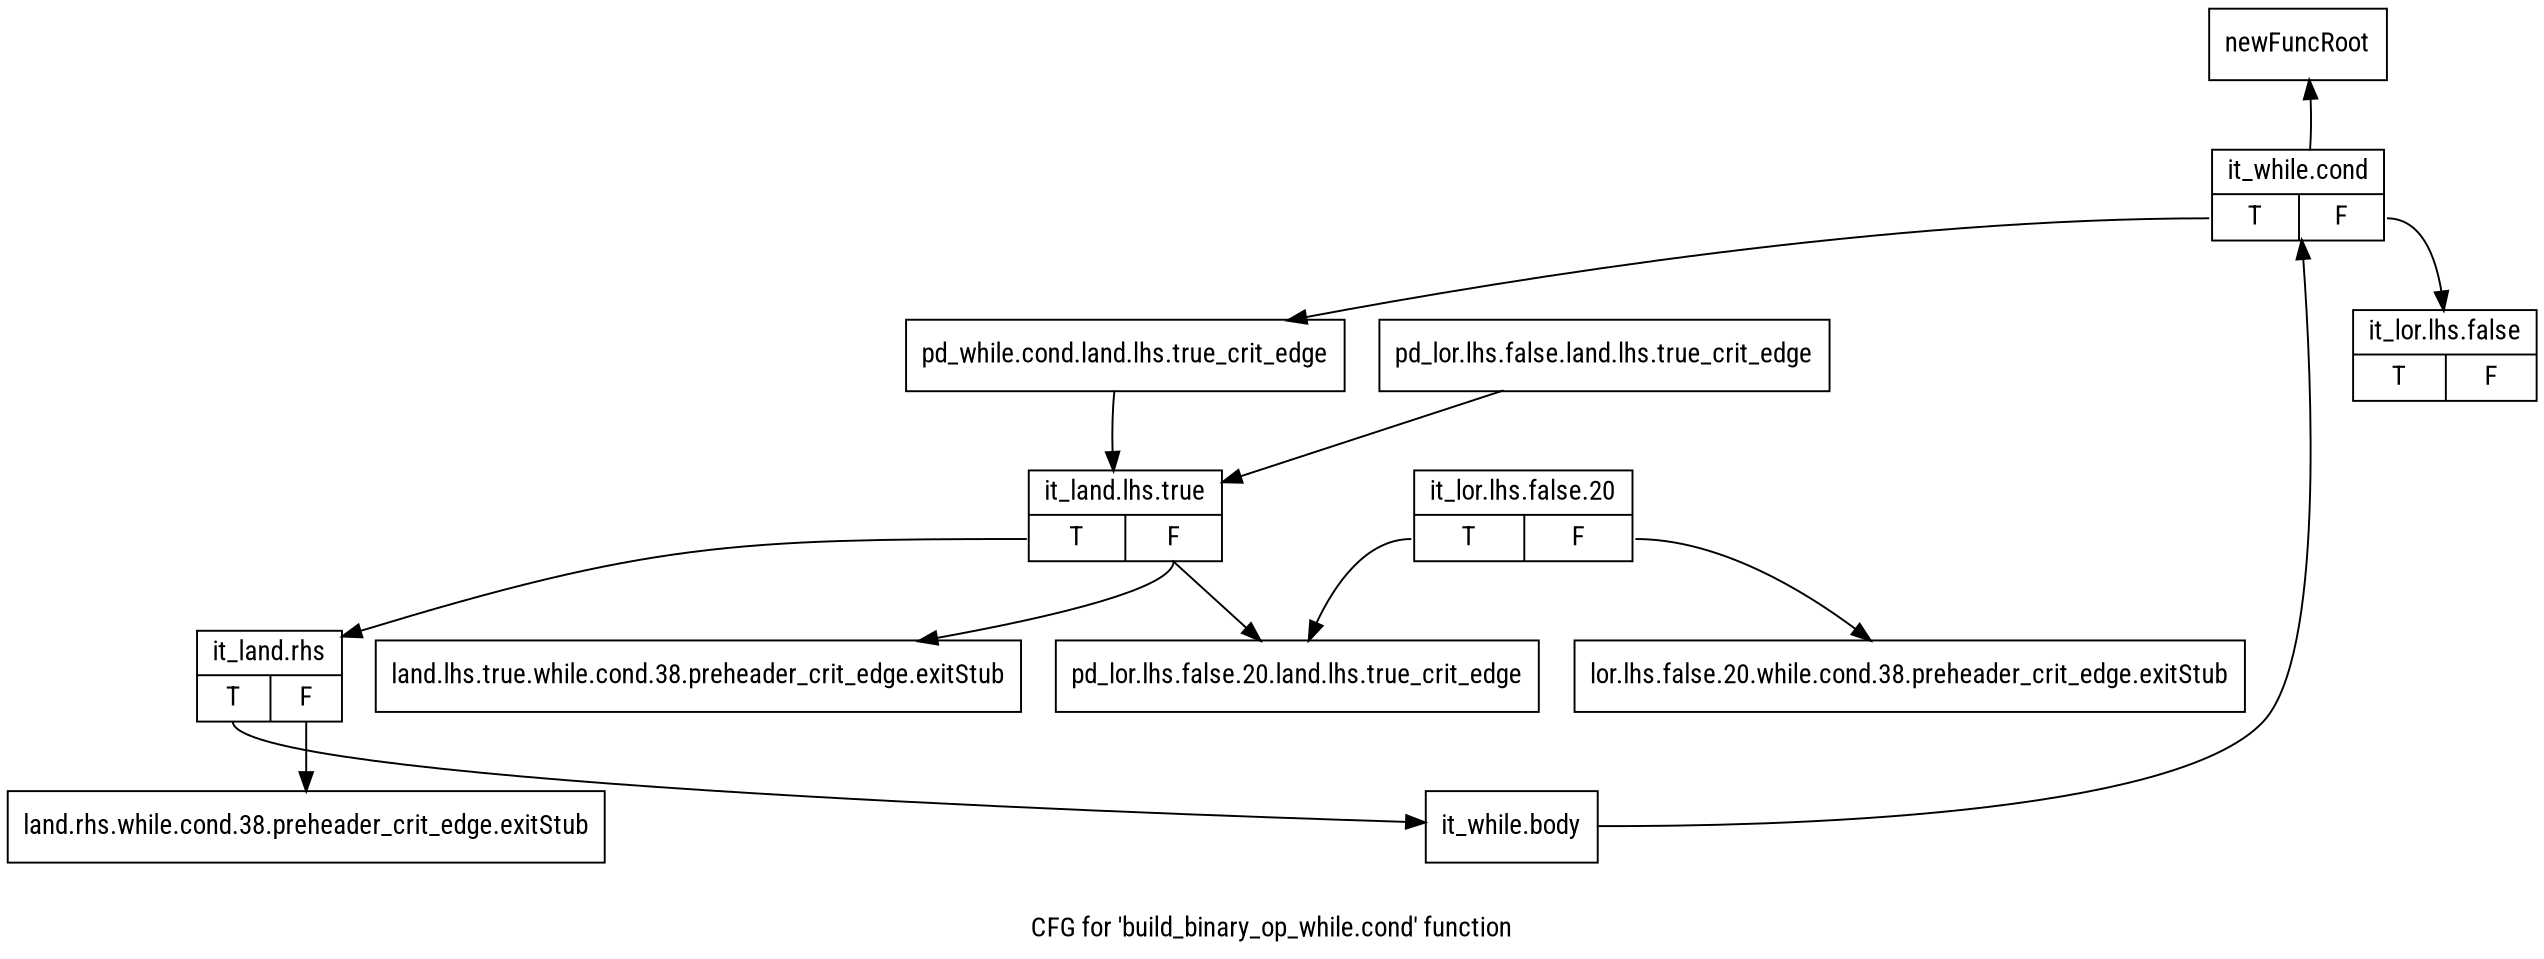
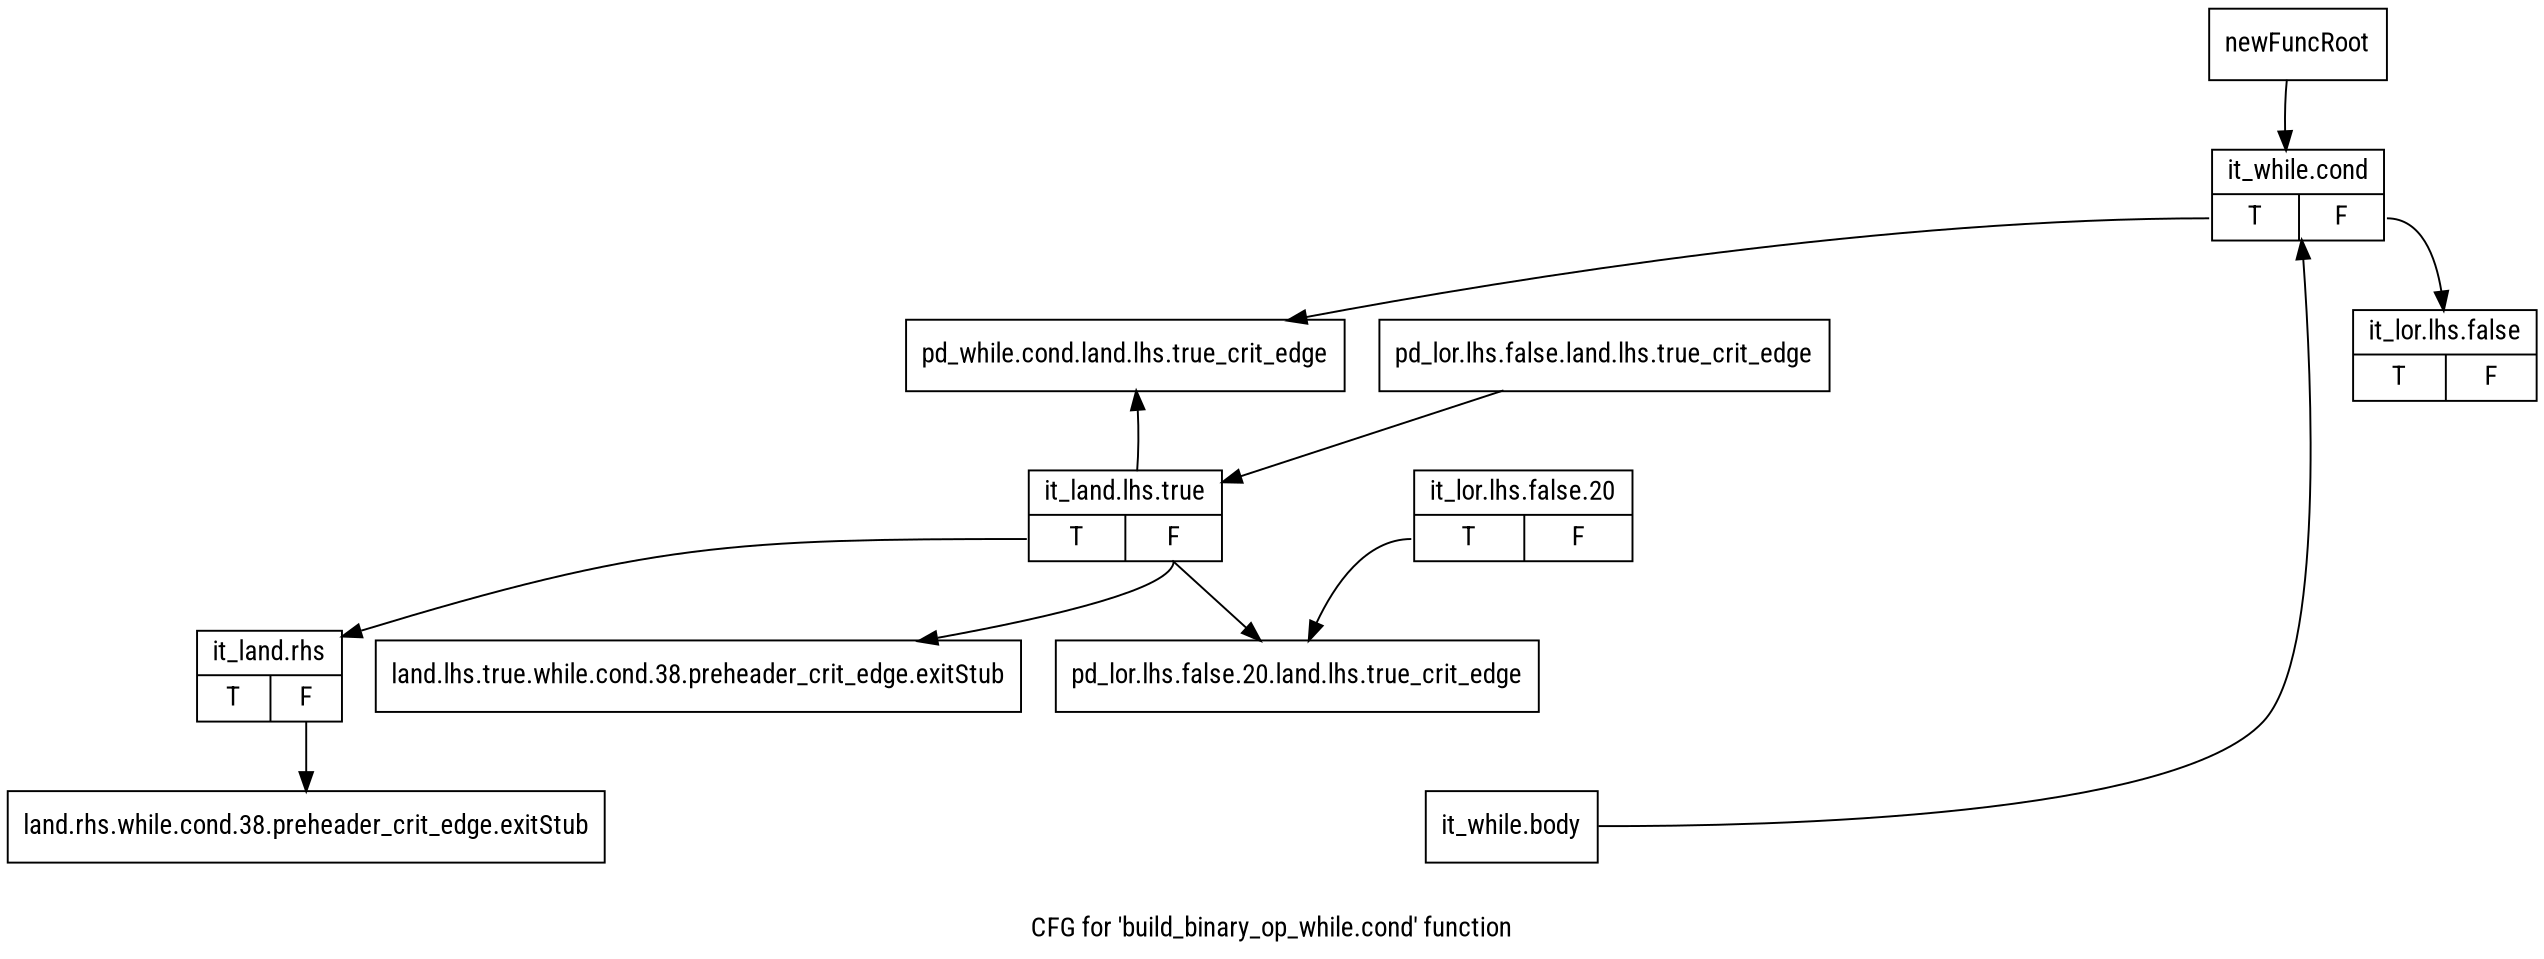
edge "it_while.cond" -> "newFuncRoot": reversed
edge "pd_while.cond.land.lhs.true_crit_edge" -> "it_land.lhs.true": reversed
node "lor.lhs.false.20.while.cond.38.preheader_crit_edge.exitStub": removed
edge "it_land.rhs" -> "it_while.body": removed
